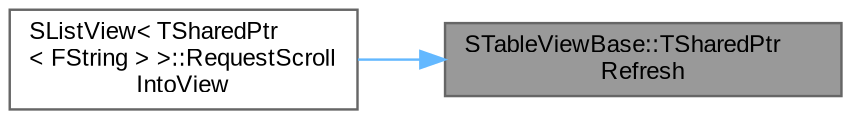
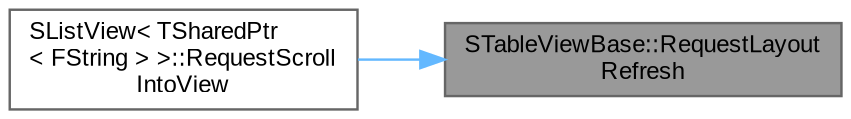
node "STableViewBase::TSharedPtr Refresh": label "STableViewBase::TSharedPtr Refresh" -> "STableViewBase::RequestLayout Refresh"
